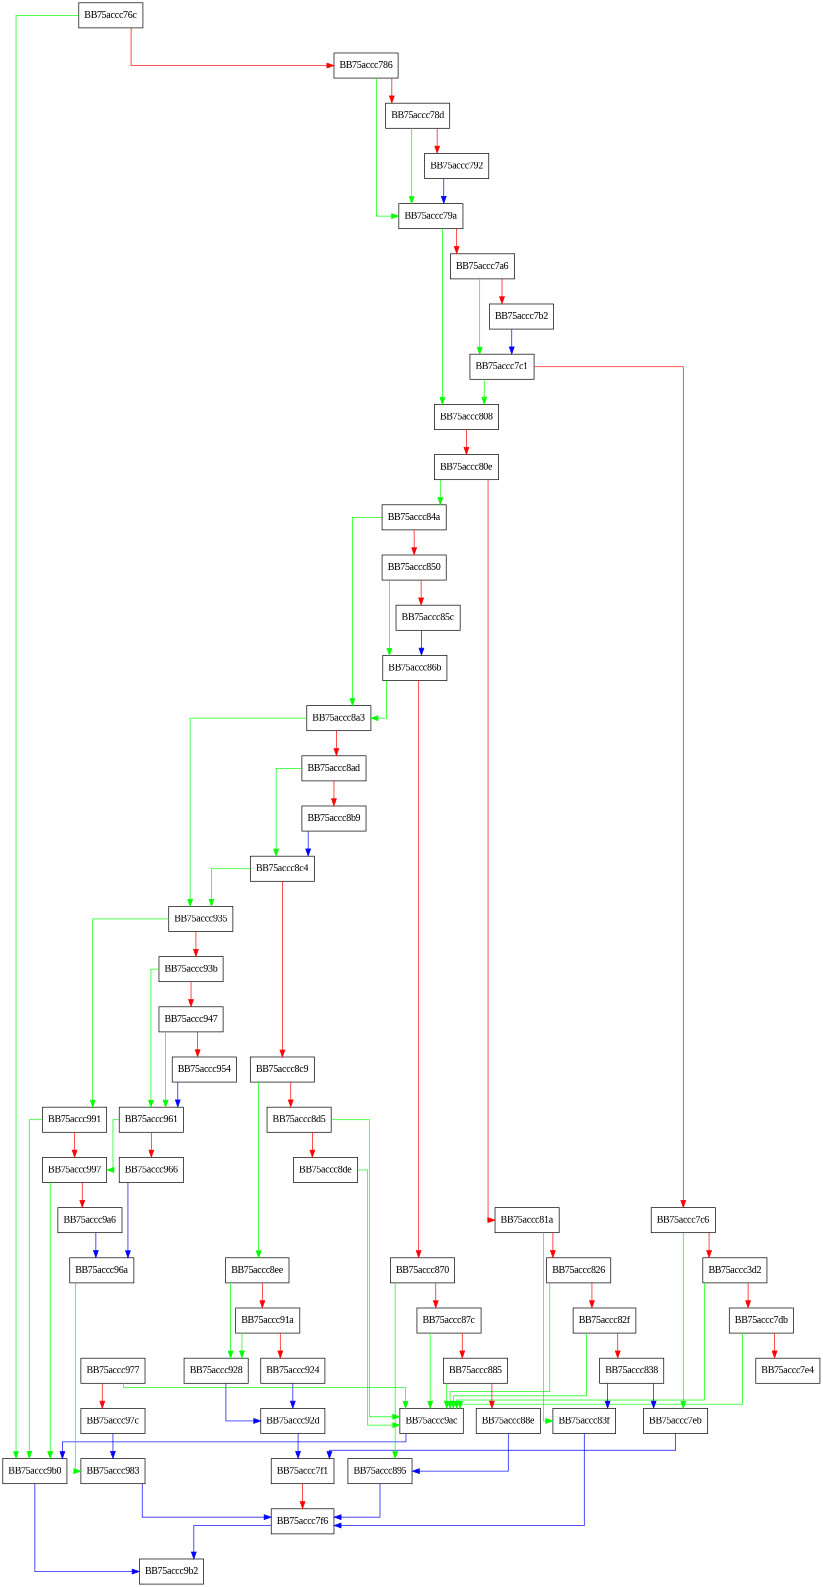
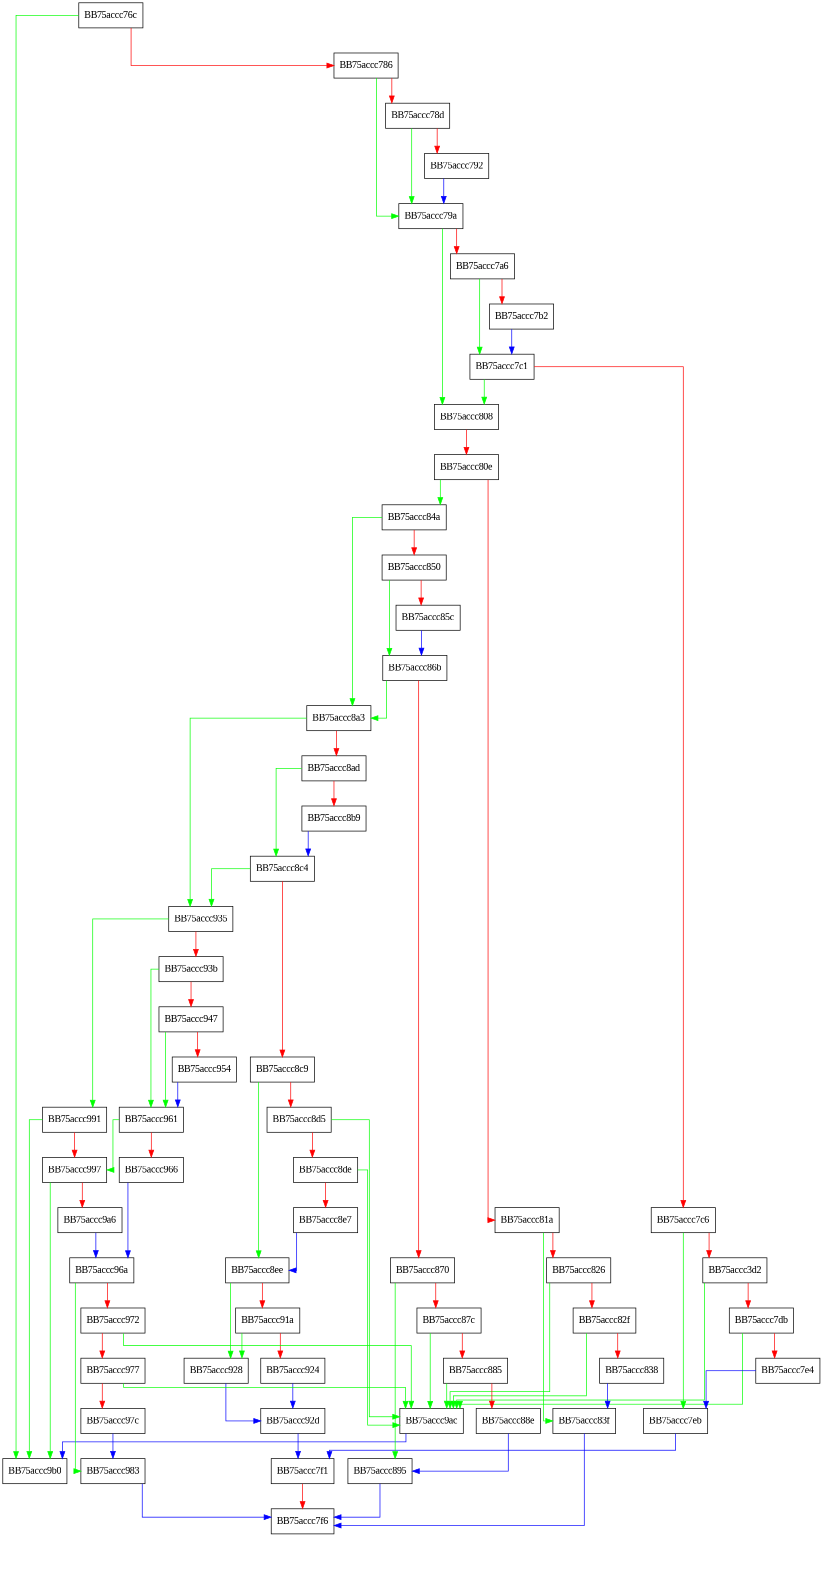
node "BB75accc8e7": added
node "BB75accc972": added
edge "BB75accc838" -> "BB75accc7eb": now "BB75accc7e4" -> "BB75accc7eb"
node "BB75accc9b2": removed
